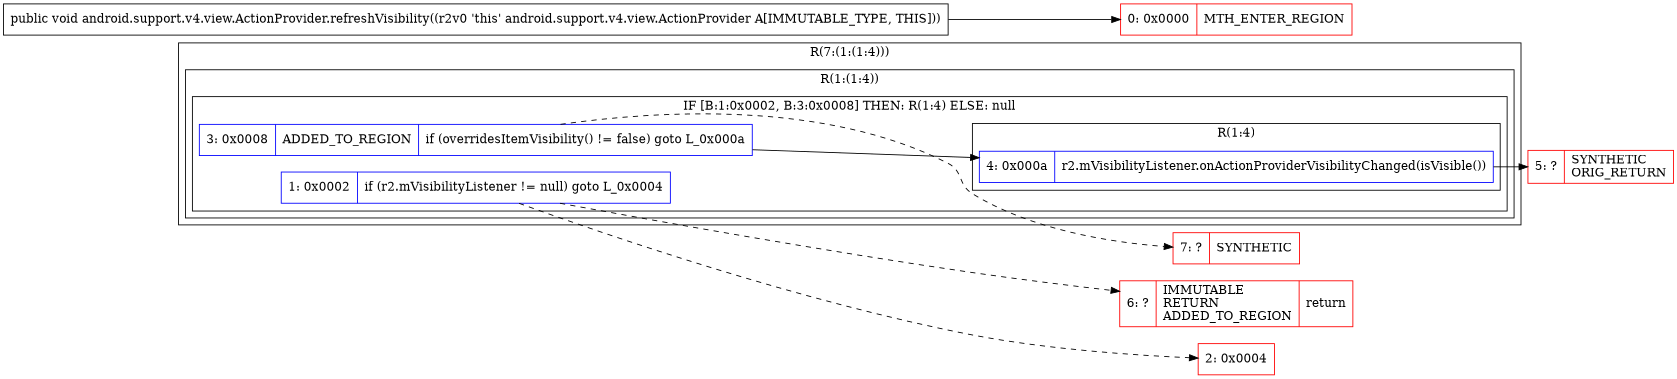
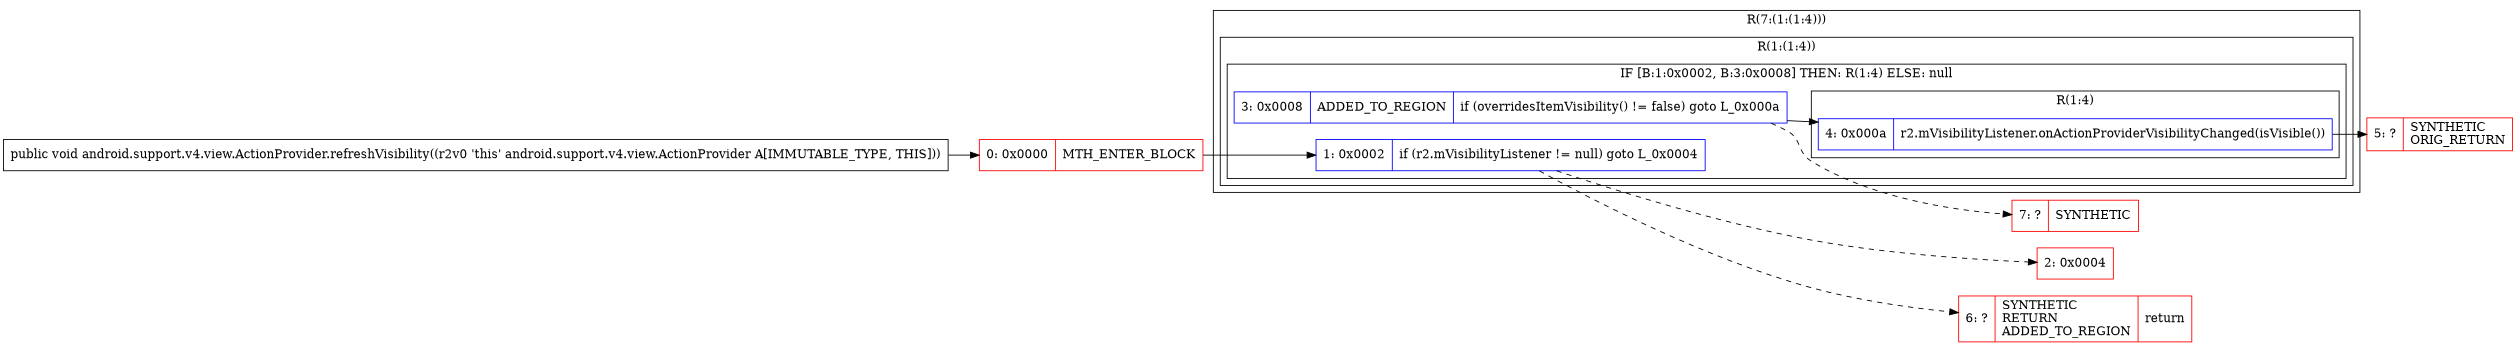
node "0: 0x0000": text "MTH_ENTER_REGION" -> "MTH_ENTER_BLOCK"
edge "0: 0x0000" -> "1: 0x0002": added
node "6: ?": text "IMMUTABLE" -> "SYNTHETIC"
